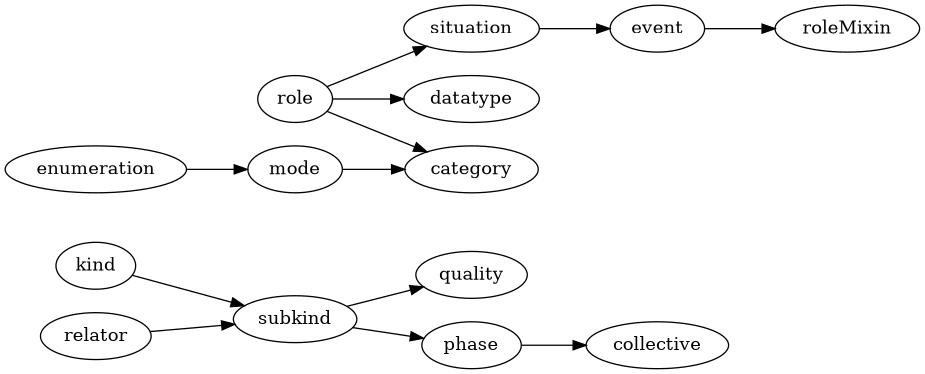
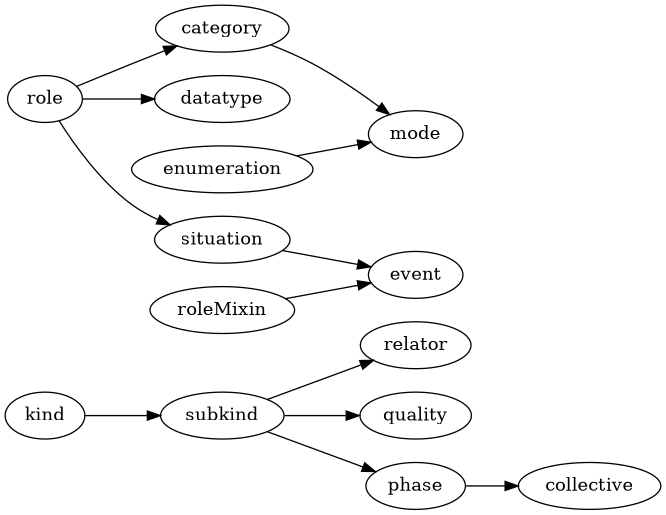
edge "event" -> "roleMixin": reversed
edge "mode" -> "category": reversed
edge "relator" -> "subkind": reversed
